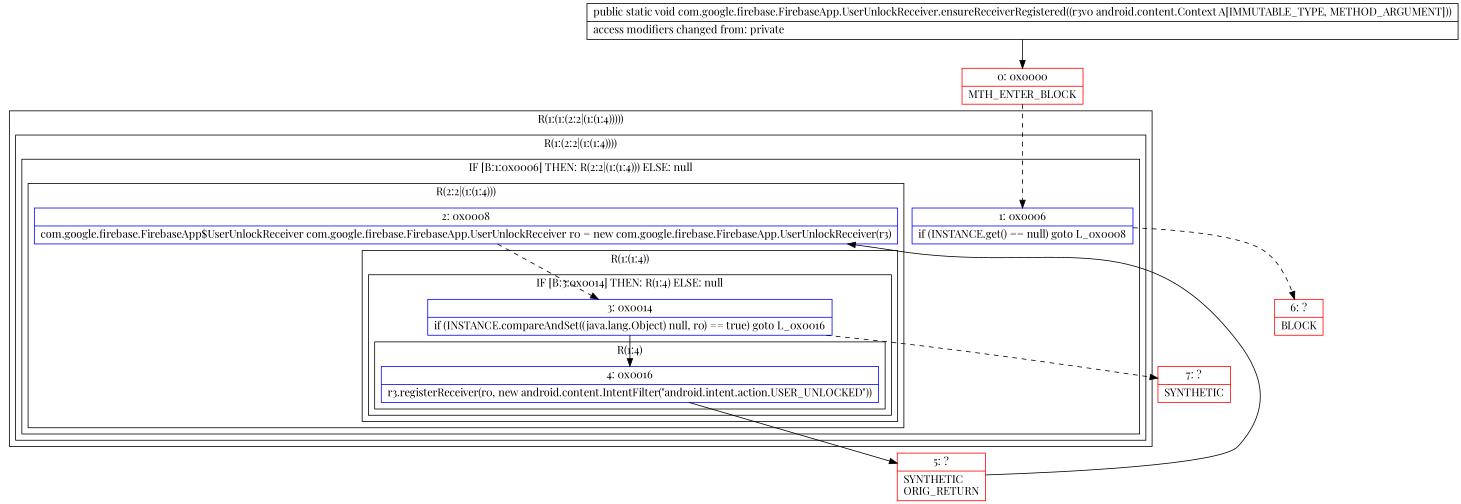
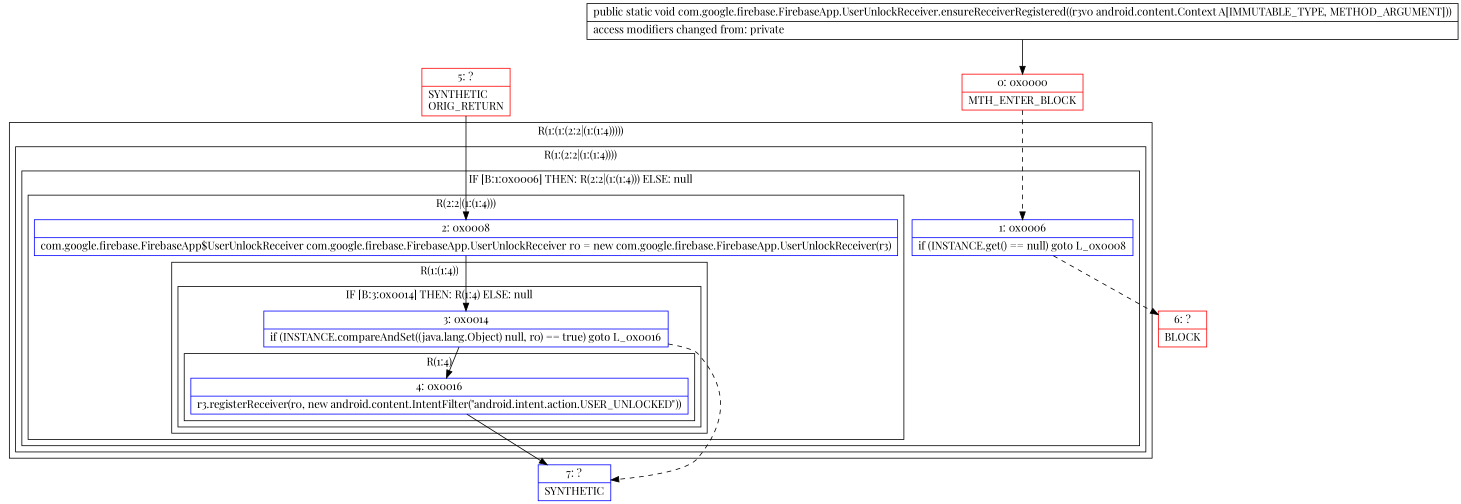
edge "2: 0x0008" -> "3: 0x0014": style dashed -> solid
node "7: ?": color red -> blue
edge "4: 0x0016" -> "5: ?": now "4: 0x0016" -> "7: ?"
